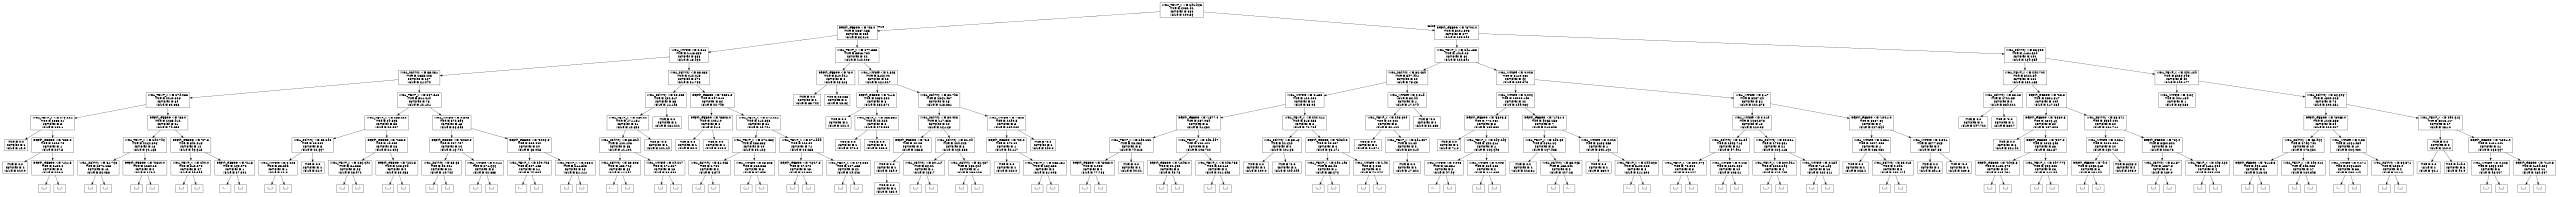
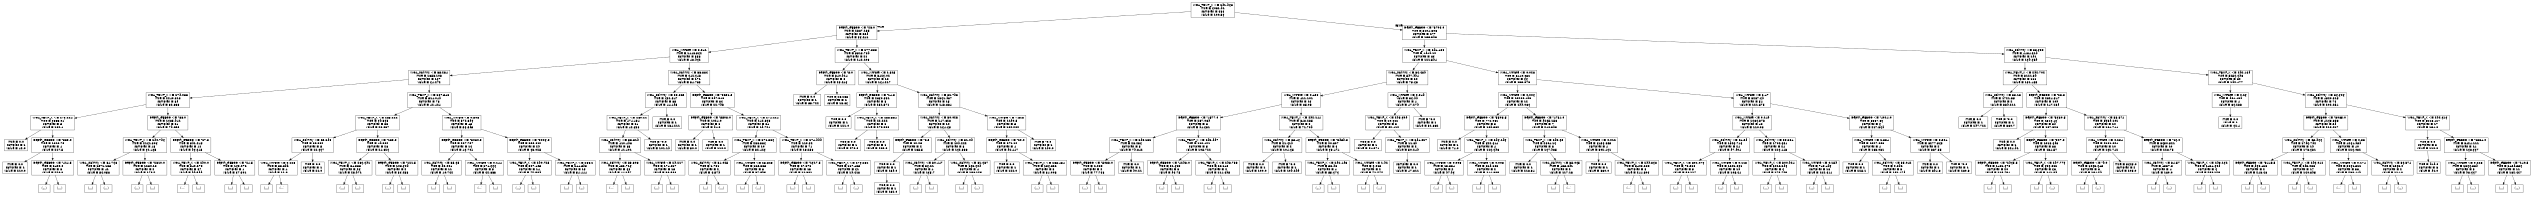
edge "mse = 0.0 samples = 3 value = 110.0" -> "mse = 0.0 value = 1 value = 62.4": now "WOA_Nitrate <= 0.26 mse = 904.439 samples = 4 value = 86.233" -> "mse = 0.0 value = 1 value = 62.4"
node "mse = 0.0 samples = 1 value = 47.811": label "mse = 0.0 samples = 1 value = 47.811" -> "samples = 0.0 samples = 1 value = 47.811"
